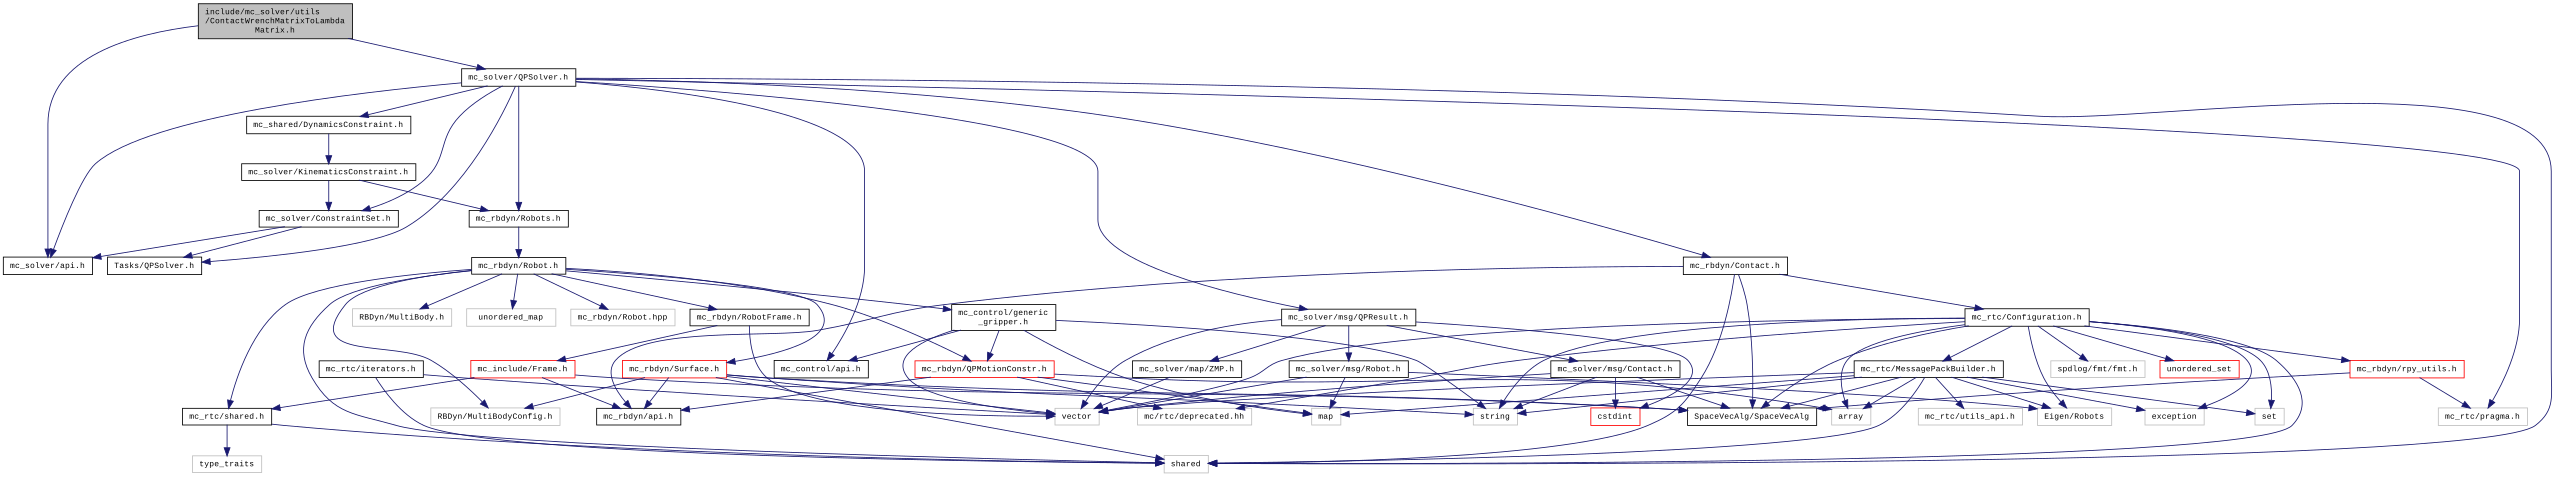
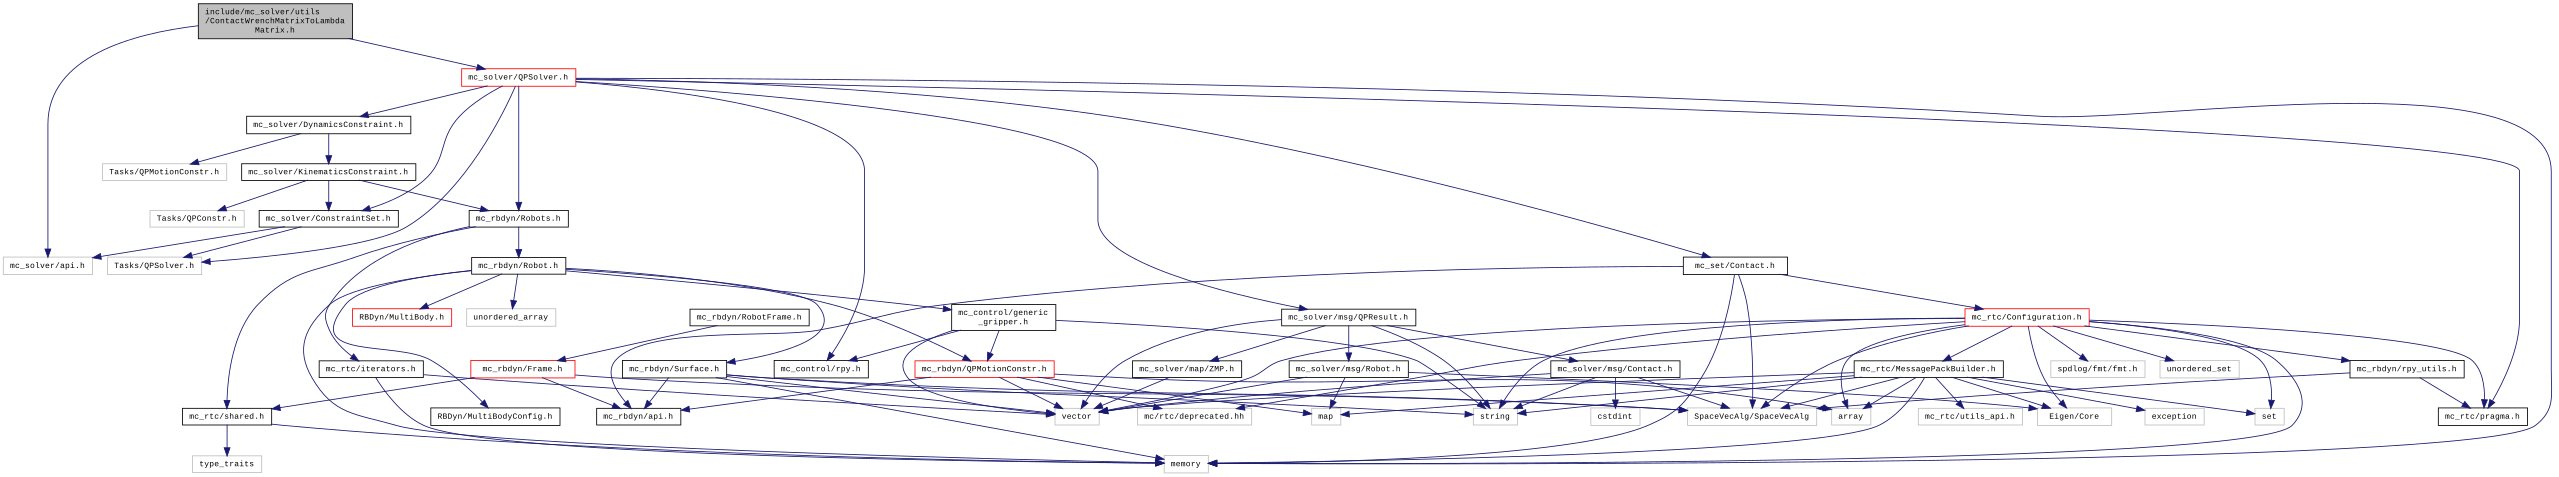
node "mc_solver/QPSolver.h": color black -> red
edge "mc_solver/QPSolver.h" -> "mc_solver/api.h": removed
node "mc_shared/DynamicsConstraint.h": label "mc_shared/DynamicsConstraint.h" -> "mc_solver/DynamicsConstraint.h"
node "Tasks/QPMotionConstr.h": added
node "Tasks/QPConstr.h": added
node "mc_solver/api.h": color black -> grey75
node "Tasks/QPSolver.h": color black -> grey75
node "mc_rbdyn/Contact.h": label "mc_rbdyn/Contact.h" -> "mc_set/Contact.h"
edge "mc_rbdyn/Robots.h" -> "mc_rtc/iterators.h": added
edge "mc_rbdyn/Robot.h" -> "mc_rtc/shared.h": now "mc_rbdyn/Robots.h" -> "mc_rtc/shared.h"
edge "mc_rbdyn/Robot.h" -> "mc_rbdyn/RobotFrame.h": removed
node "RBDyn/MultiBody.h": color grey75 -> red
node "unordered_map": label "unordered_map" -> "unordered_array"
node "mc_rbdyn/Robot.hpp": removed
node "mc_rtc/Configuration.h": color black -> red
edge "mc_solver/msg/QPResult.h" -> "cstdint": now "mc_solver/msg/QPResult.h" -> "string"
edge "mc_rtc/Configuration.h" -> "exception": now "mc_rtc/Configuration.h" -> "mc_rtc/pragma.h"
node "mc_include/Frame.h": label "mc_include/Frame.h" -> "mc_rbdyn/Frame.h"
node "mc_rbdyn/Surface.h": color red -> black
node "mc_control/api.h": label "mc_control/api.h" -> "mc_control/rpy.h"
node "unordered_set": color red -> grey75
node "mc_rbdyn/rpy_utils.h": color red -> black
edge "mc_control/generic _gripper.h" -> "map": removed
edge "mc_rbdyn/Surface.h" -> "RBDyn/MultiBodyConfig.h": removed
edge "mc_rbdyn/RobotFrame.h" -> "vector": now "mc_rbdyn/QPMotionConstr.h" -> "vector"
node "RBDyn/MultiBodyConfig.h": color grey75 -> black
node "cstdint": color red -> grey75
node "SpaceVecAlg/SpaceVecAlg": color black -> grey75
node "Eigen/Robots": label "Eigen/Robots" -> "Eigen/Core"
node "mc_rtc/pragma.h": color grey75 -> black
node "shared": label "shared" -> "memory"
